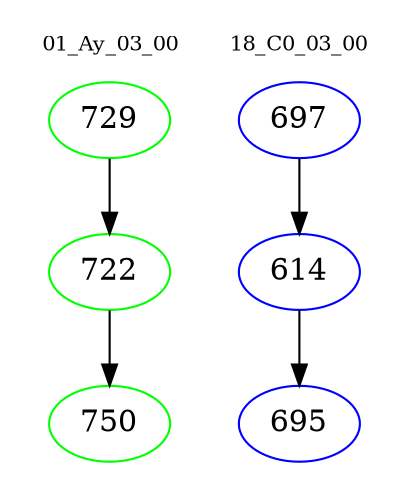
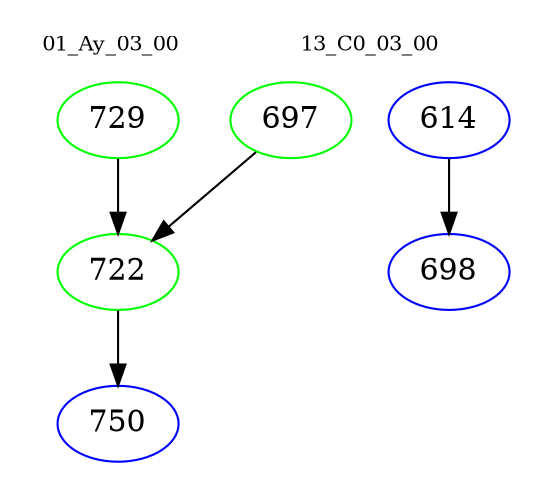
cluster "18_C0_03_00": label "18_C0_03_00" -> "13_C0_03_00"
node "697": color blue -> green
edge "697" -> "614": now "697" -> "722"
node "750": color green -> blue
node "695": label "695" -> "698"
